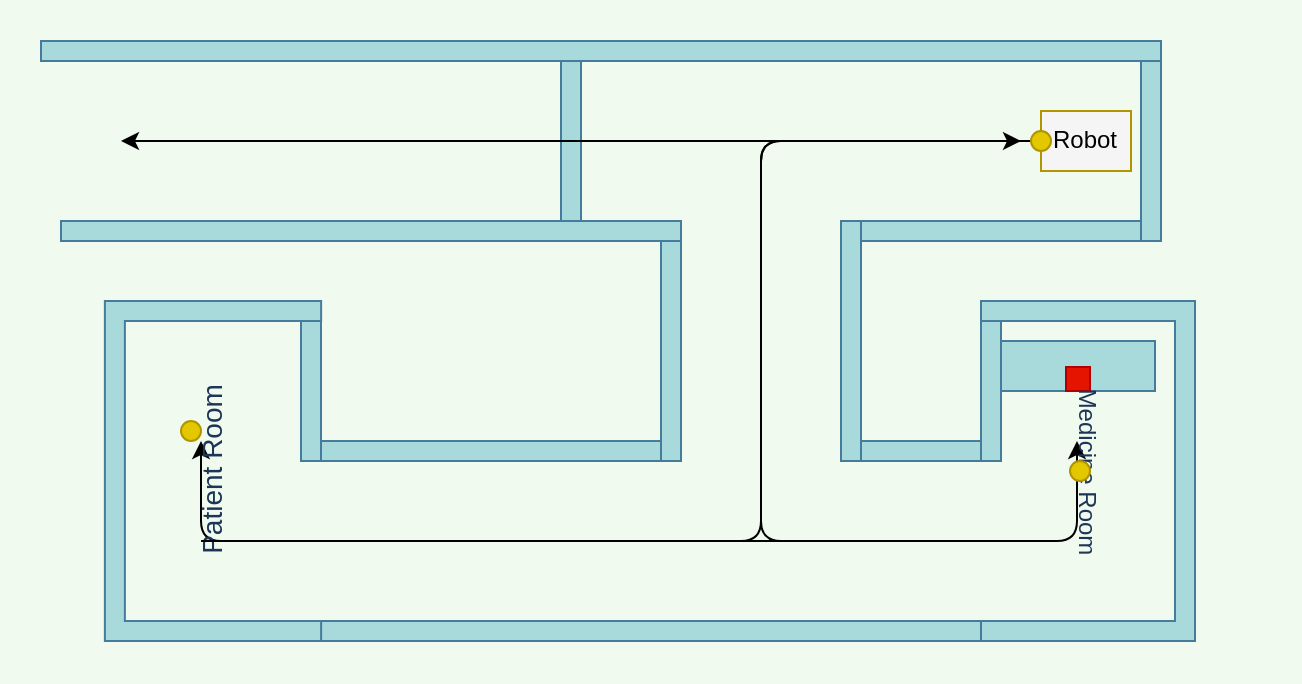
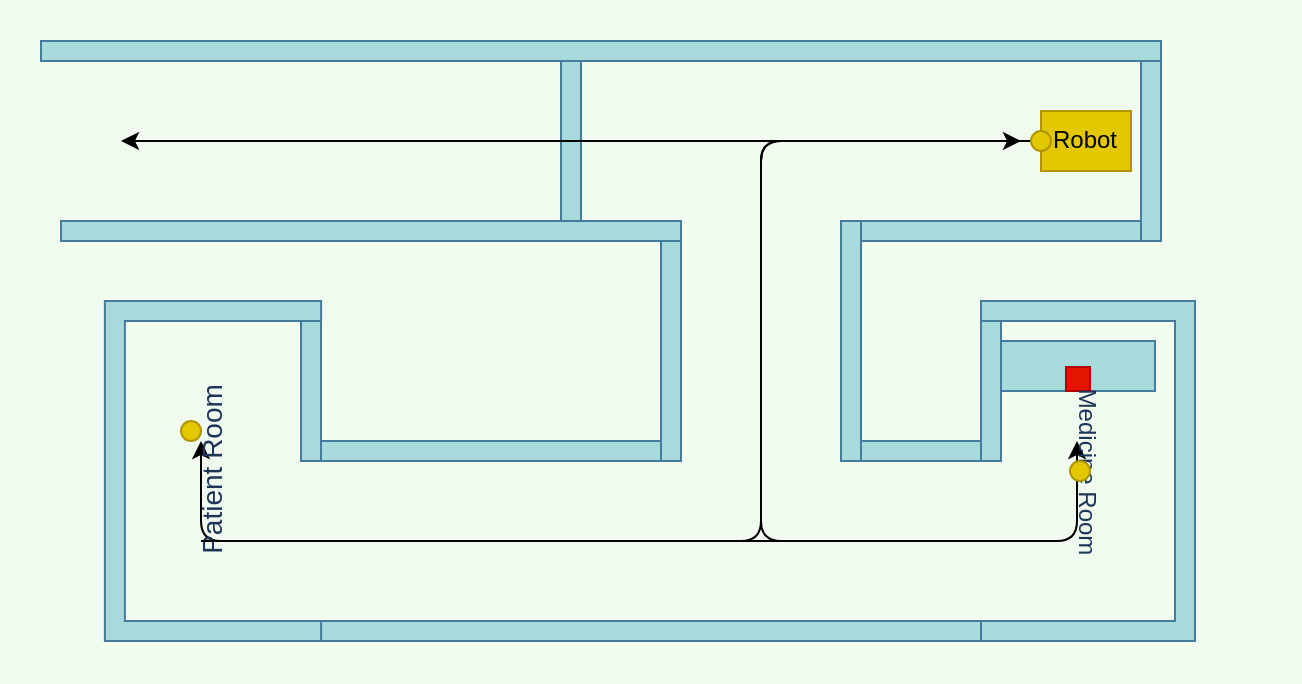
node "Robot": fillcolor #f5f5f5 -> #e3c800
